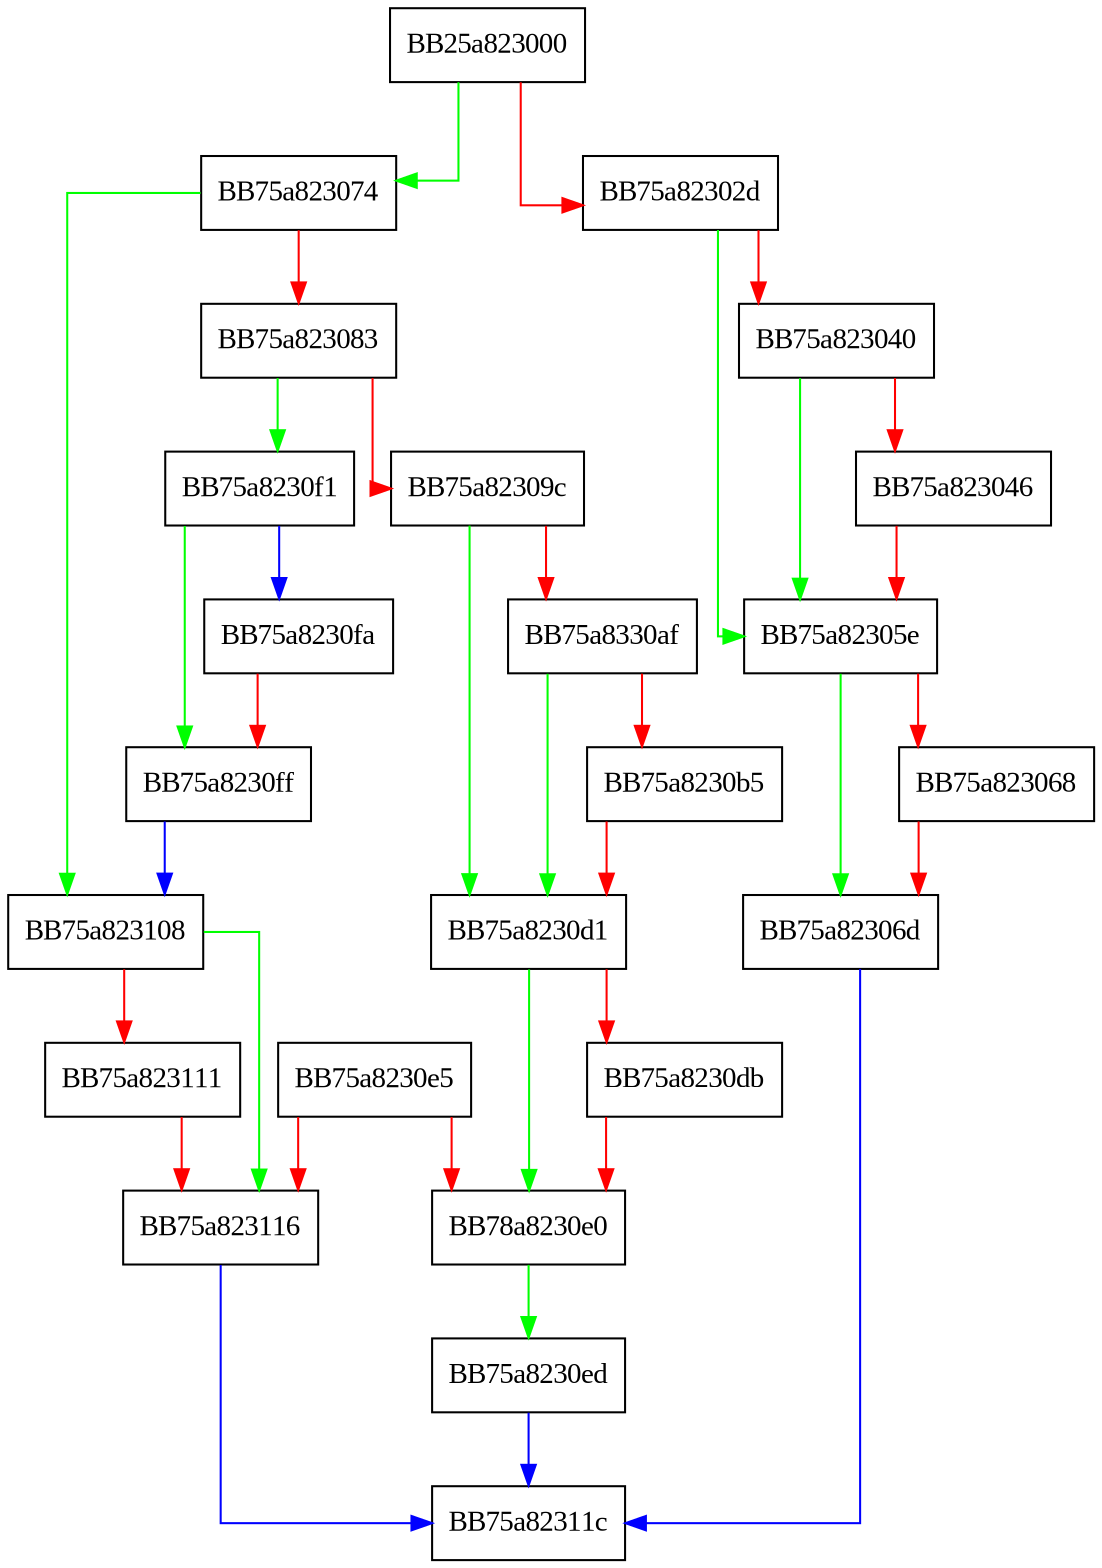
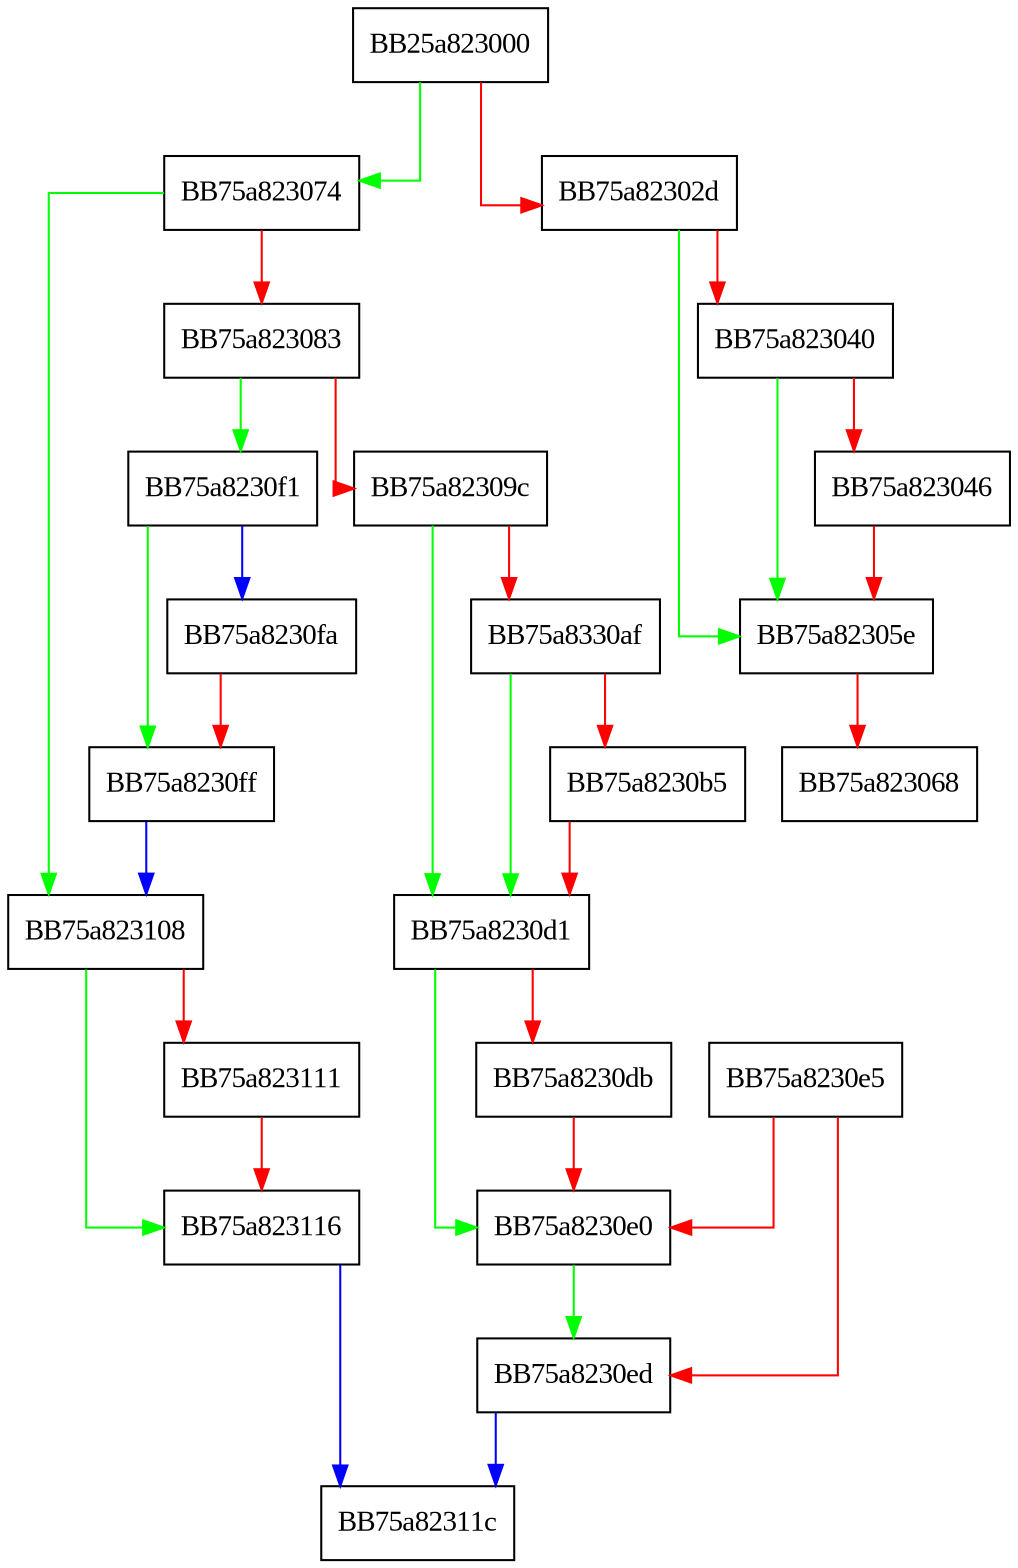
node "BB75a82306d": removed
edge "BB75a8230e5" -> "BB75a823116": now "BB75a8230e5" -> "BB75a8230ed"
node "BB78a8230e0": label "BB78a8230e0" -> "BB75a8230e0"
